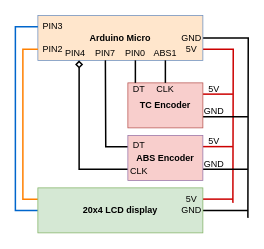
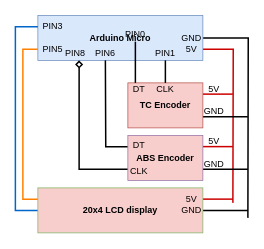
node "Arduino Micro": fillcolor #ffe6cc -> #dae8fc
node "PIN2": label "PIN2" -> "PIN5"
node "PIN4": label "PIN4" -> "PIN8"
node "PIN7": label "PIN7" -> "PIN6"
node "PIN0": moved (135, 53) -> (135, 34)
node "ABS1": label "ABS1" -> "PIN1"
node "20x4 LCD display": fillcolor #d5e8d4 -> #f8cecc
